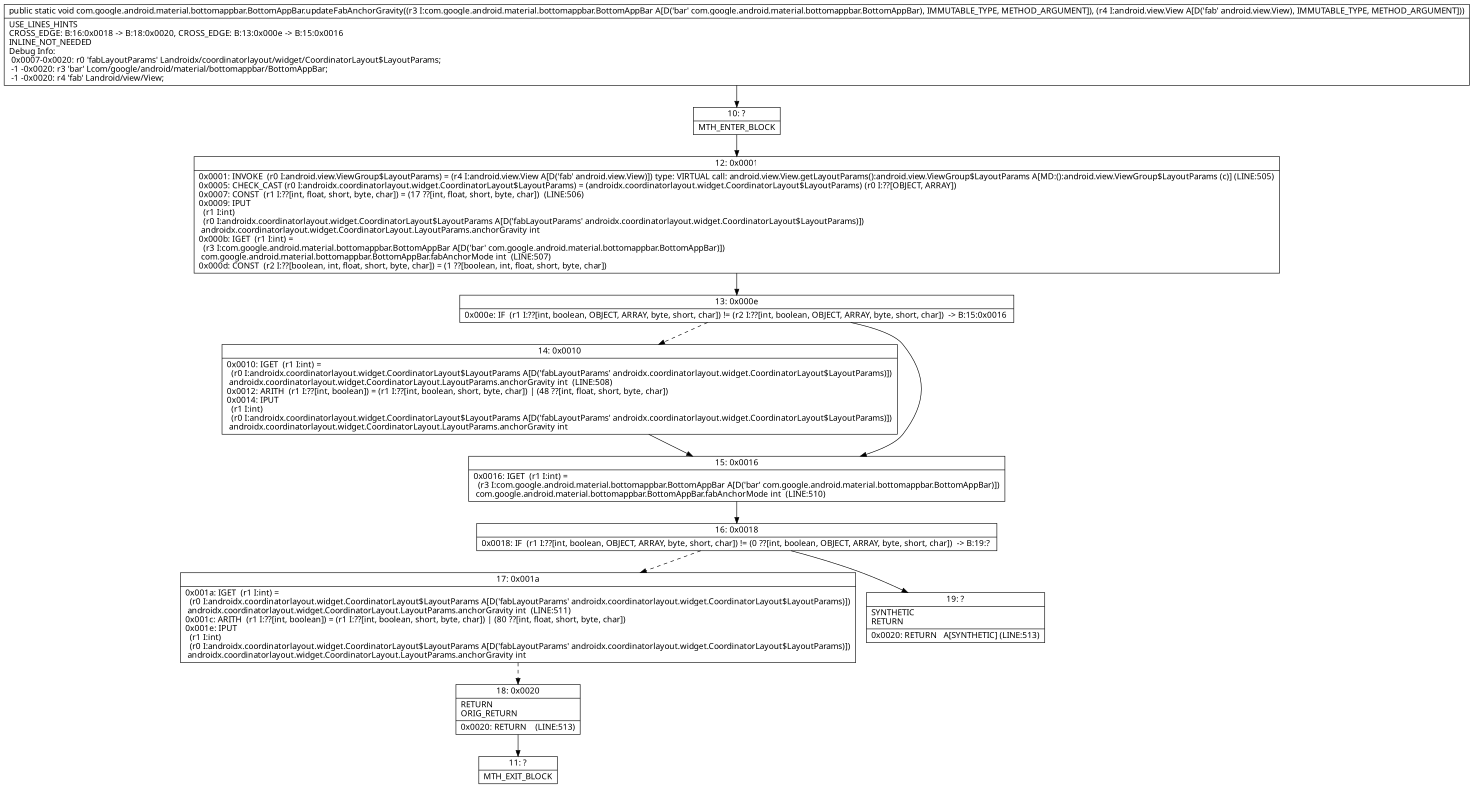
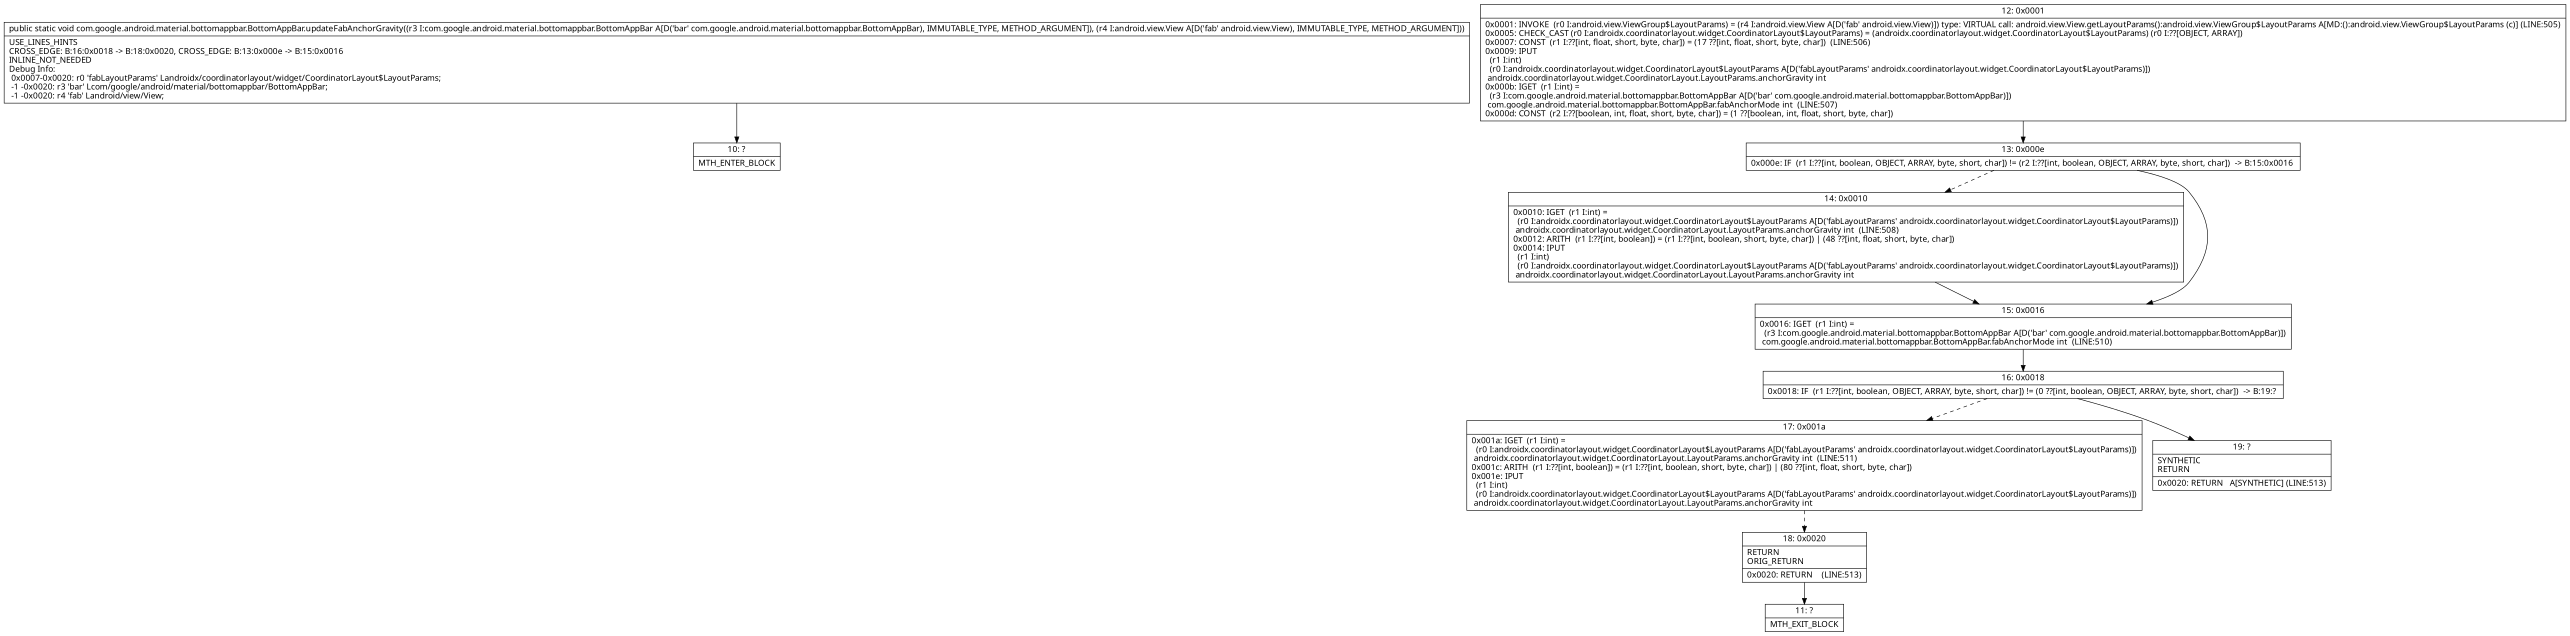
edge "10: ?" -> "12: 0x0001": removed
